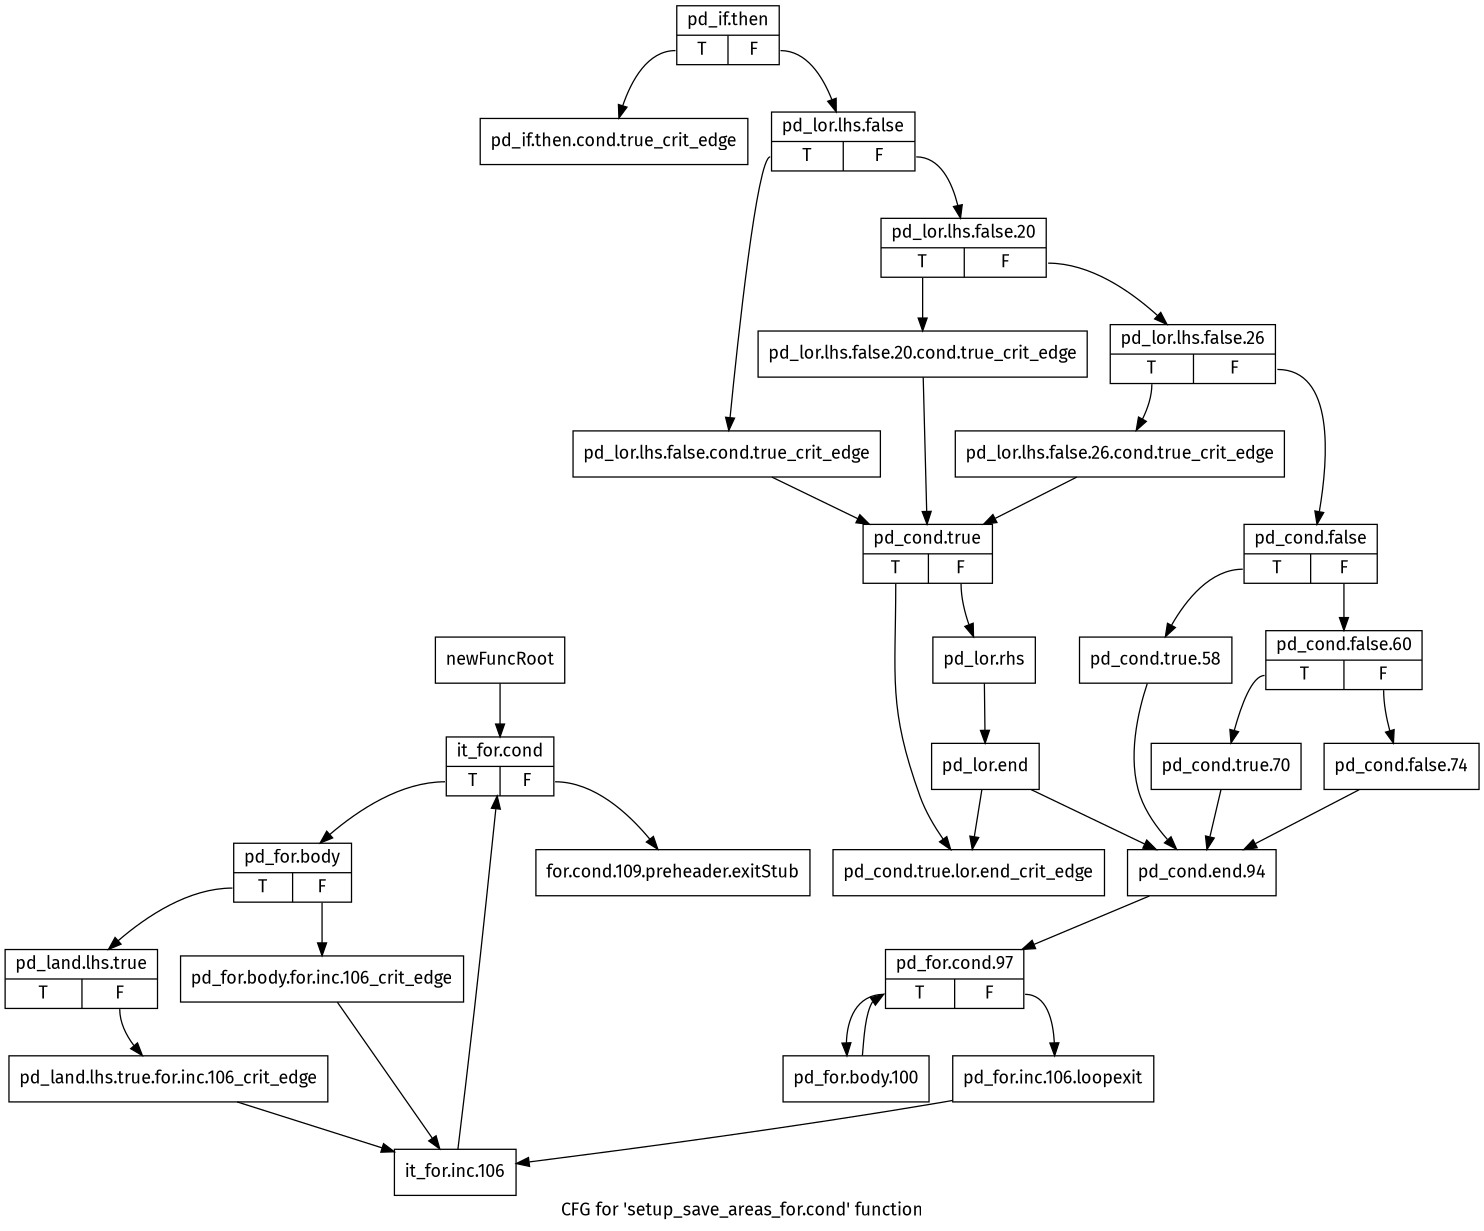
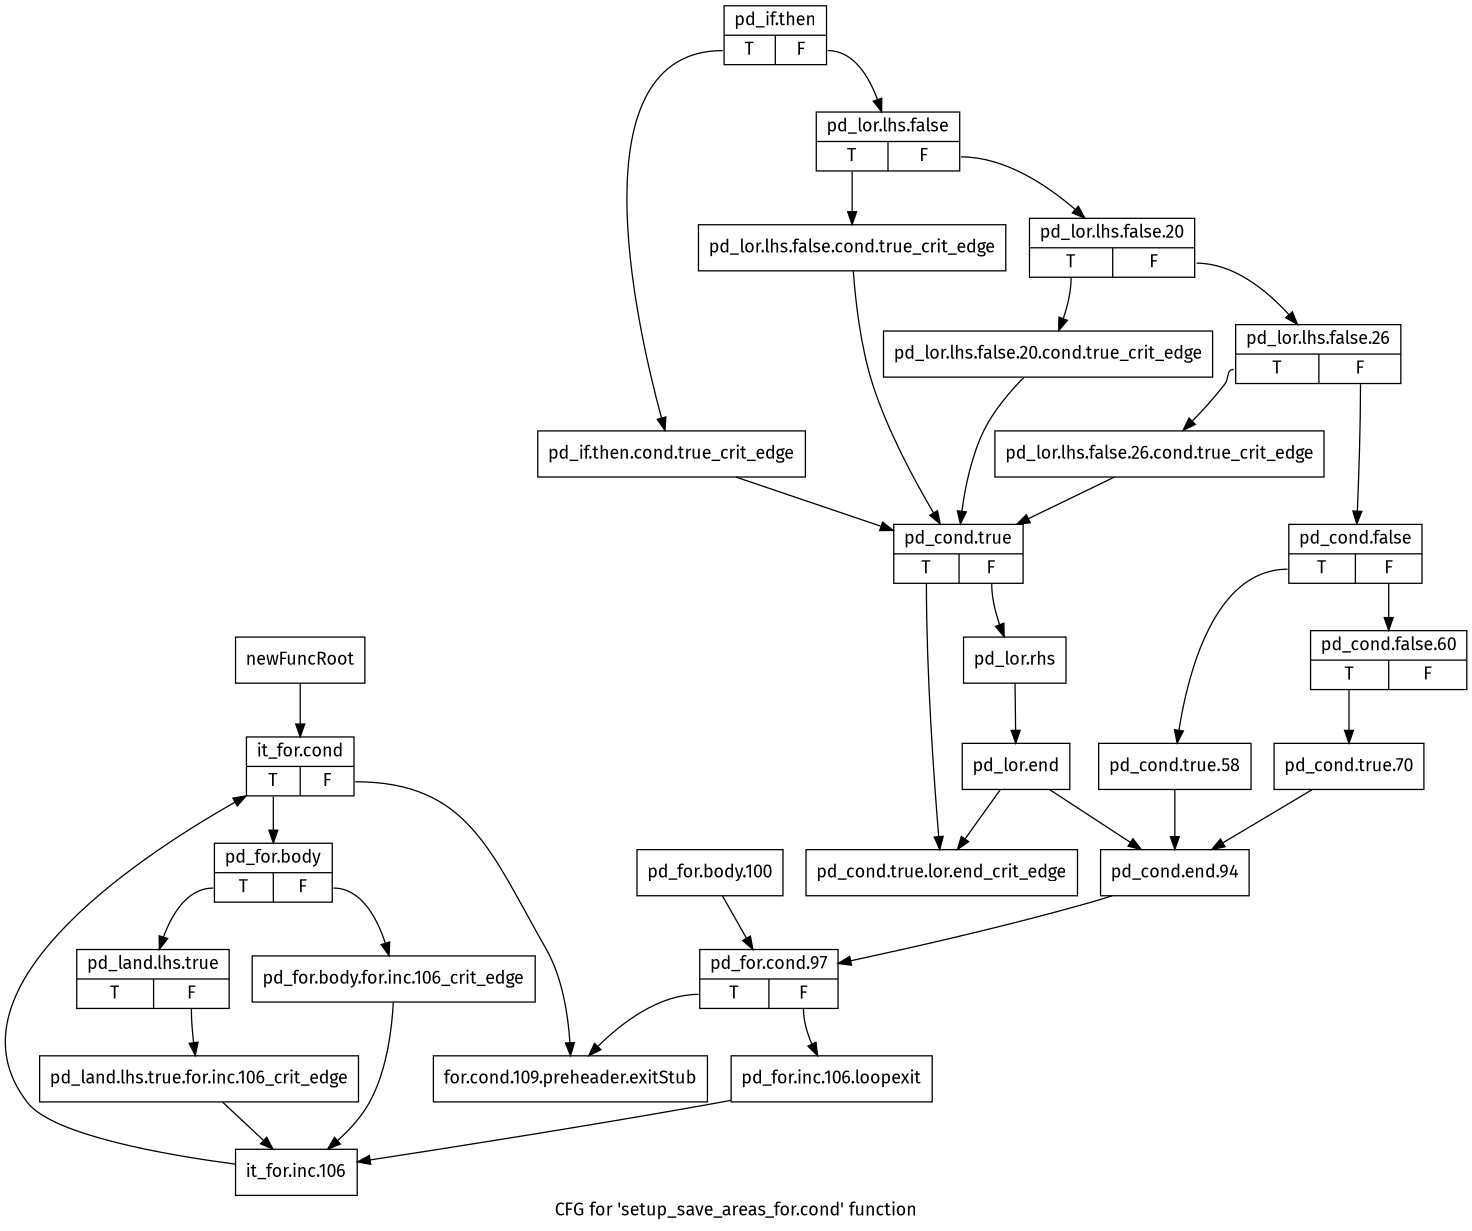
edge "pd_if.then.cond.true_crit_edge" -> "pd_cond.true": added
node "pd_cond.false.74": removed
edge "pd_for.cond.97" -> "pd_for.body.100": now "pd_for.cond.97" -> "for.cond.109.preheader.exitStub"
